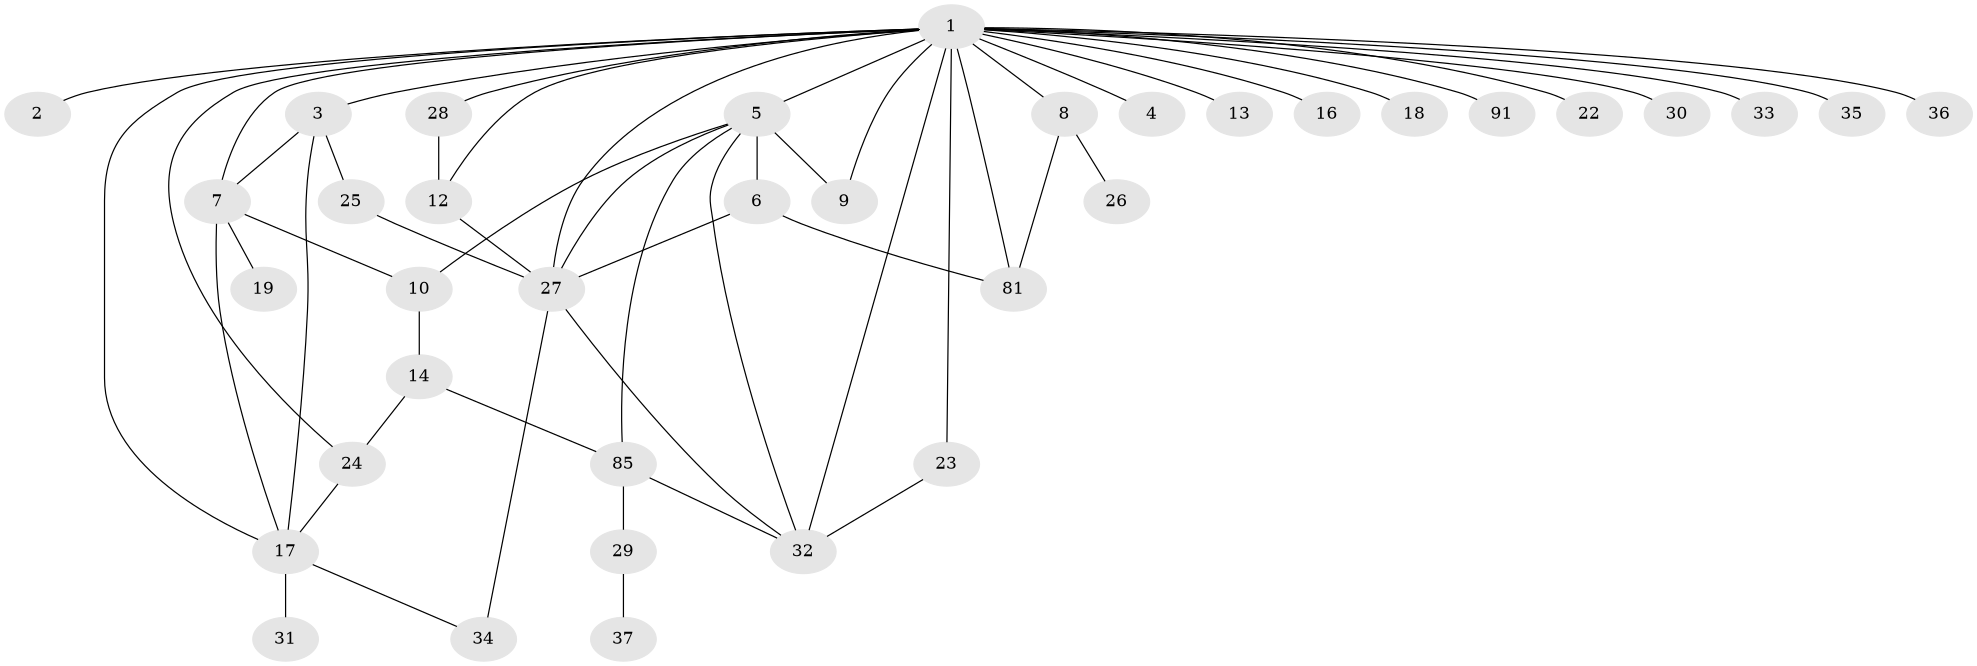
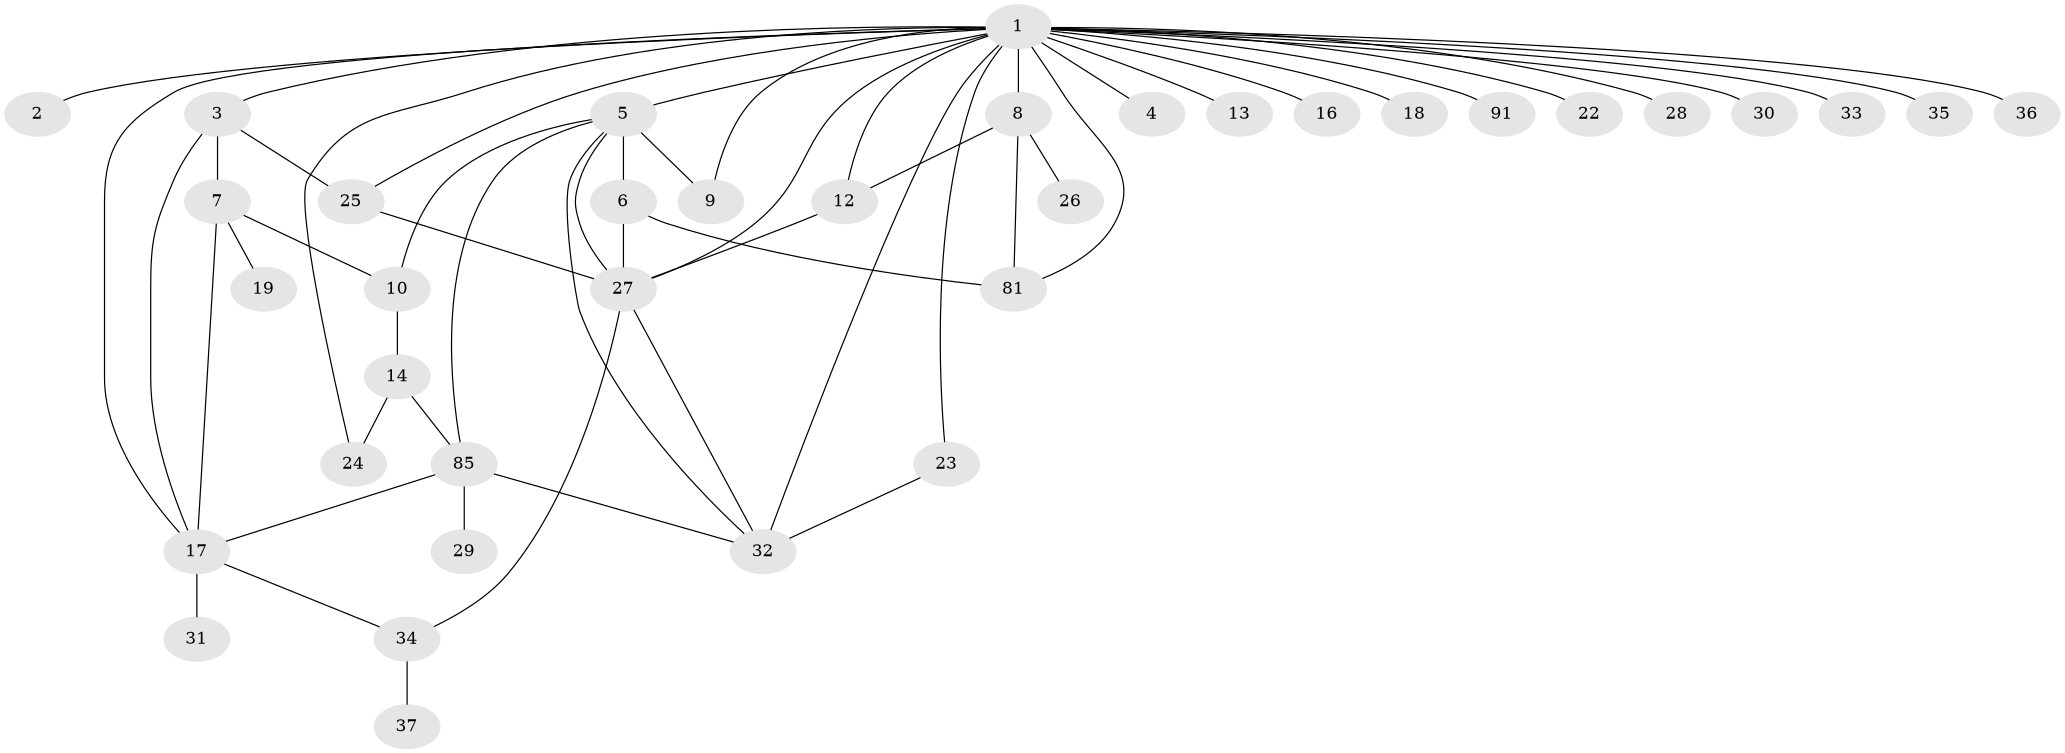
edge "1" -- "7": now "1" -- "25"
edge "28" -- "12": now "8" -- "12"
edge "24" -- "17": now "85" -- "17"
edge "29" -- "37": now "34" -- "37"
